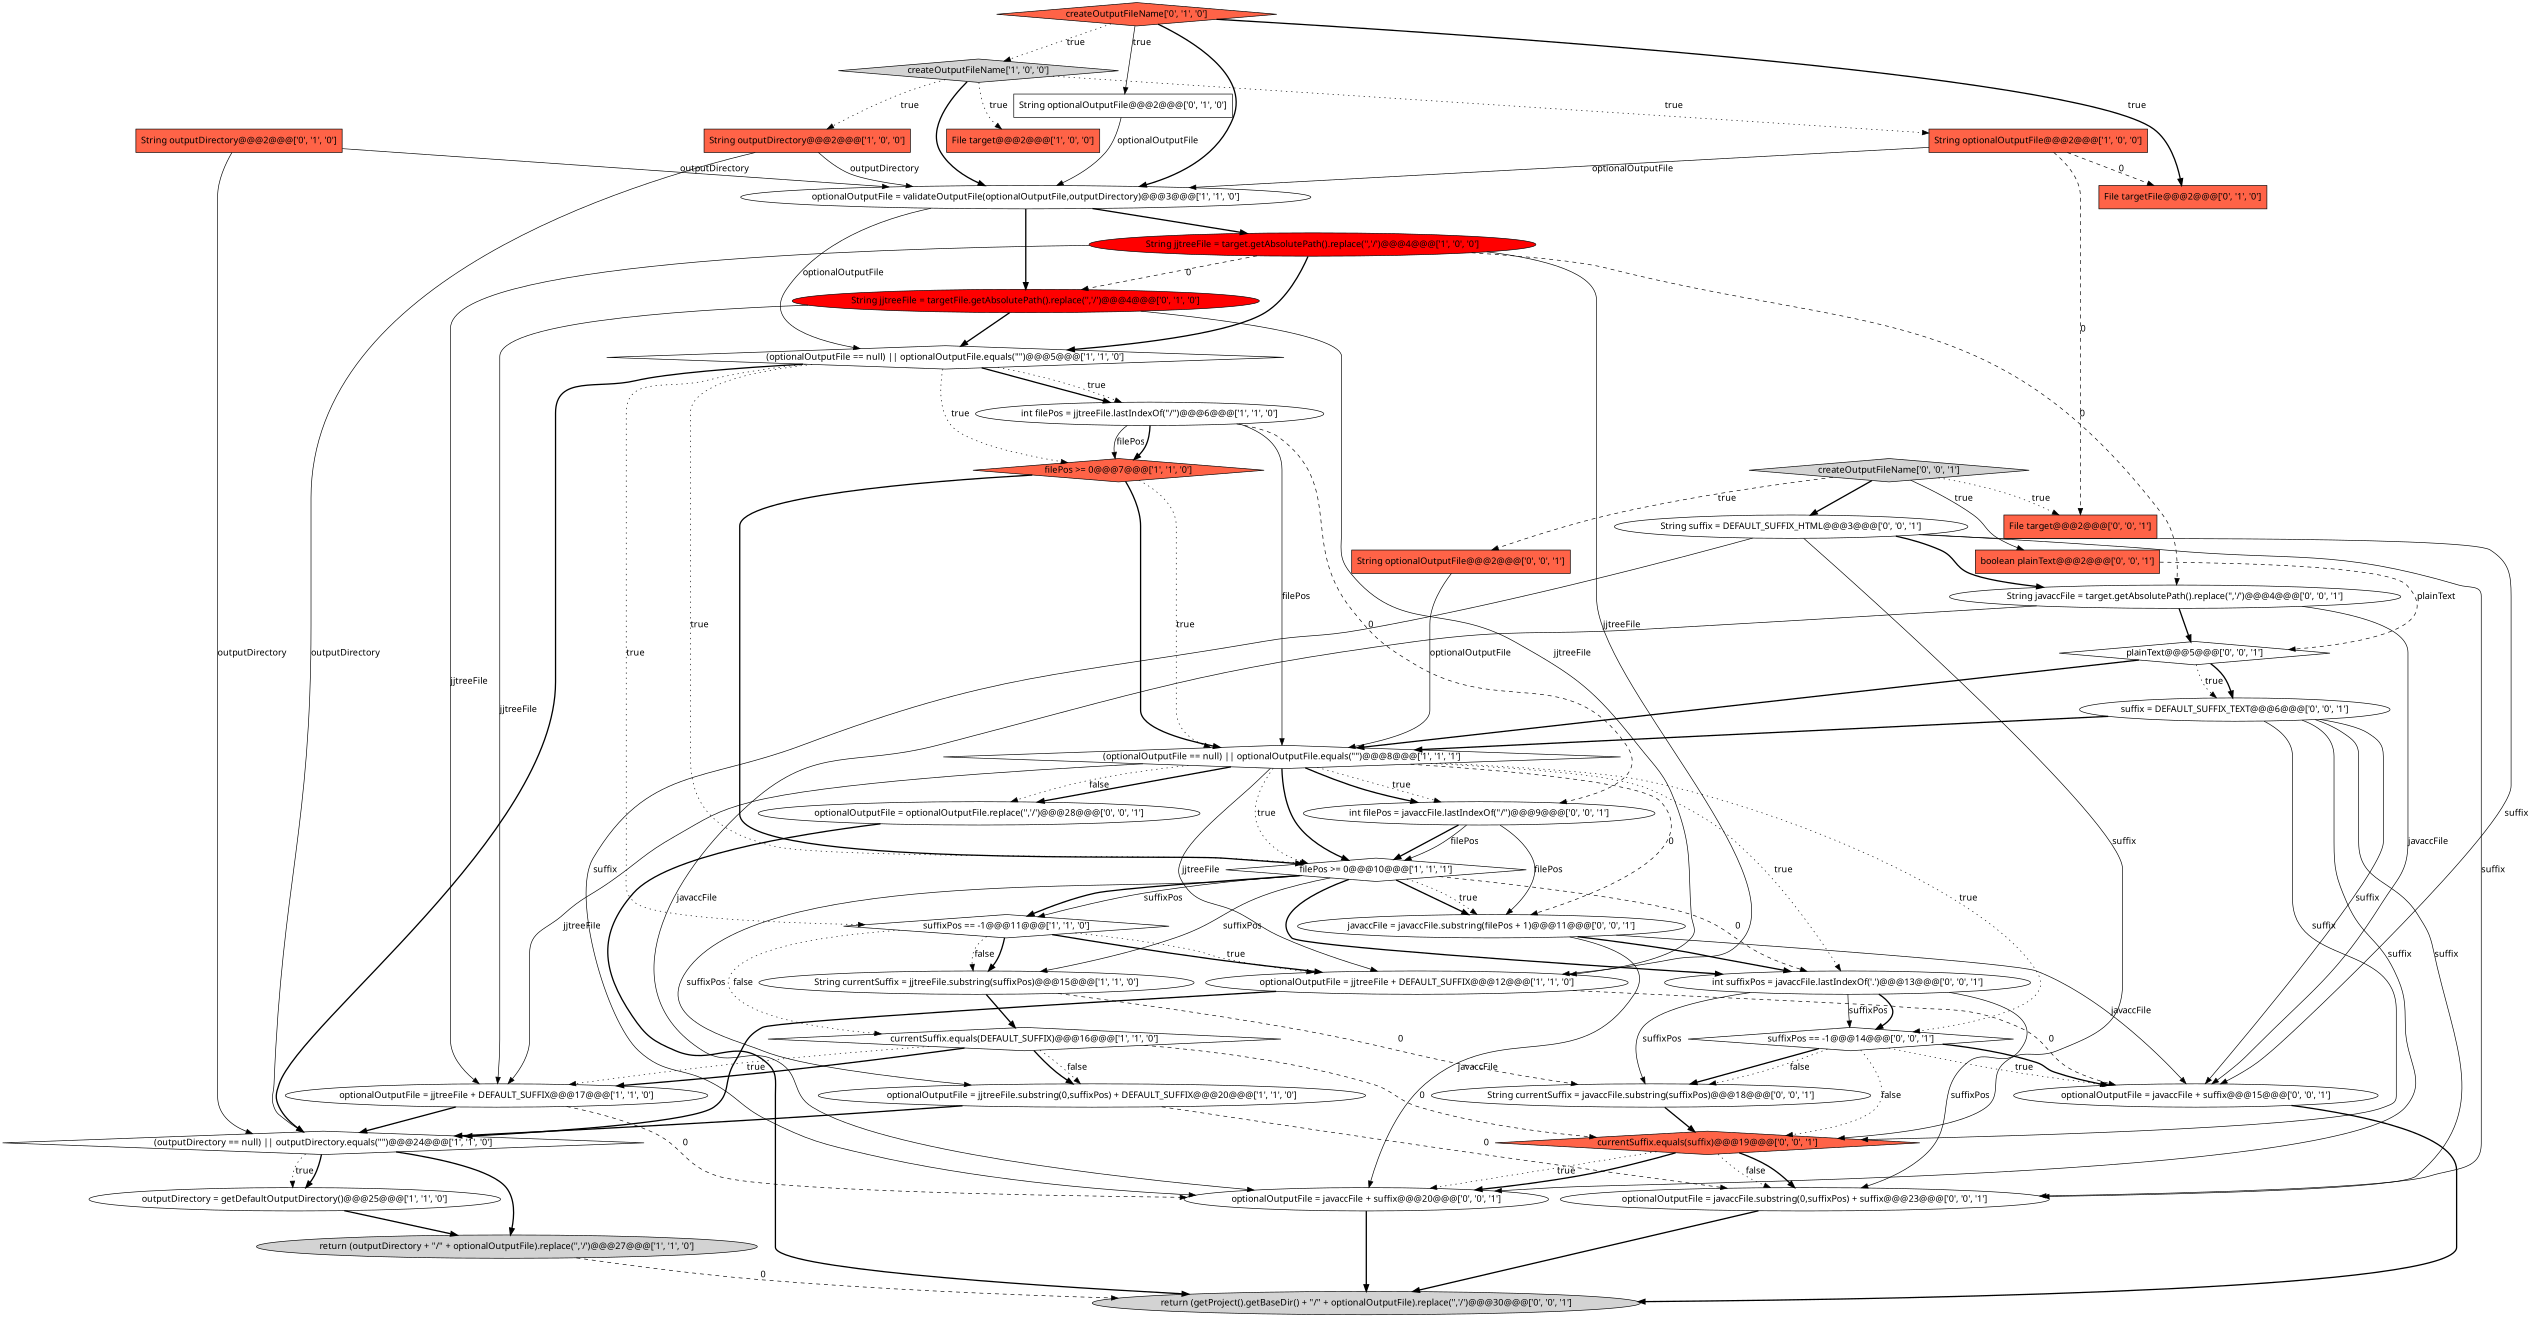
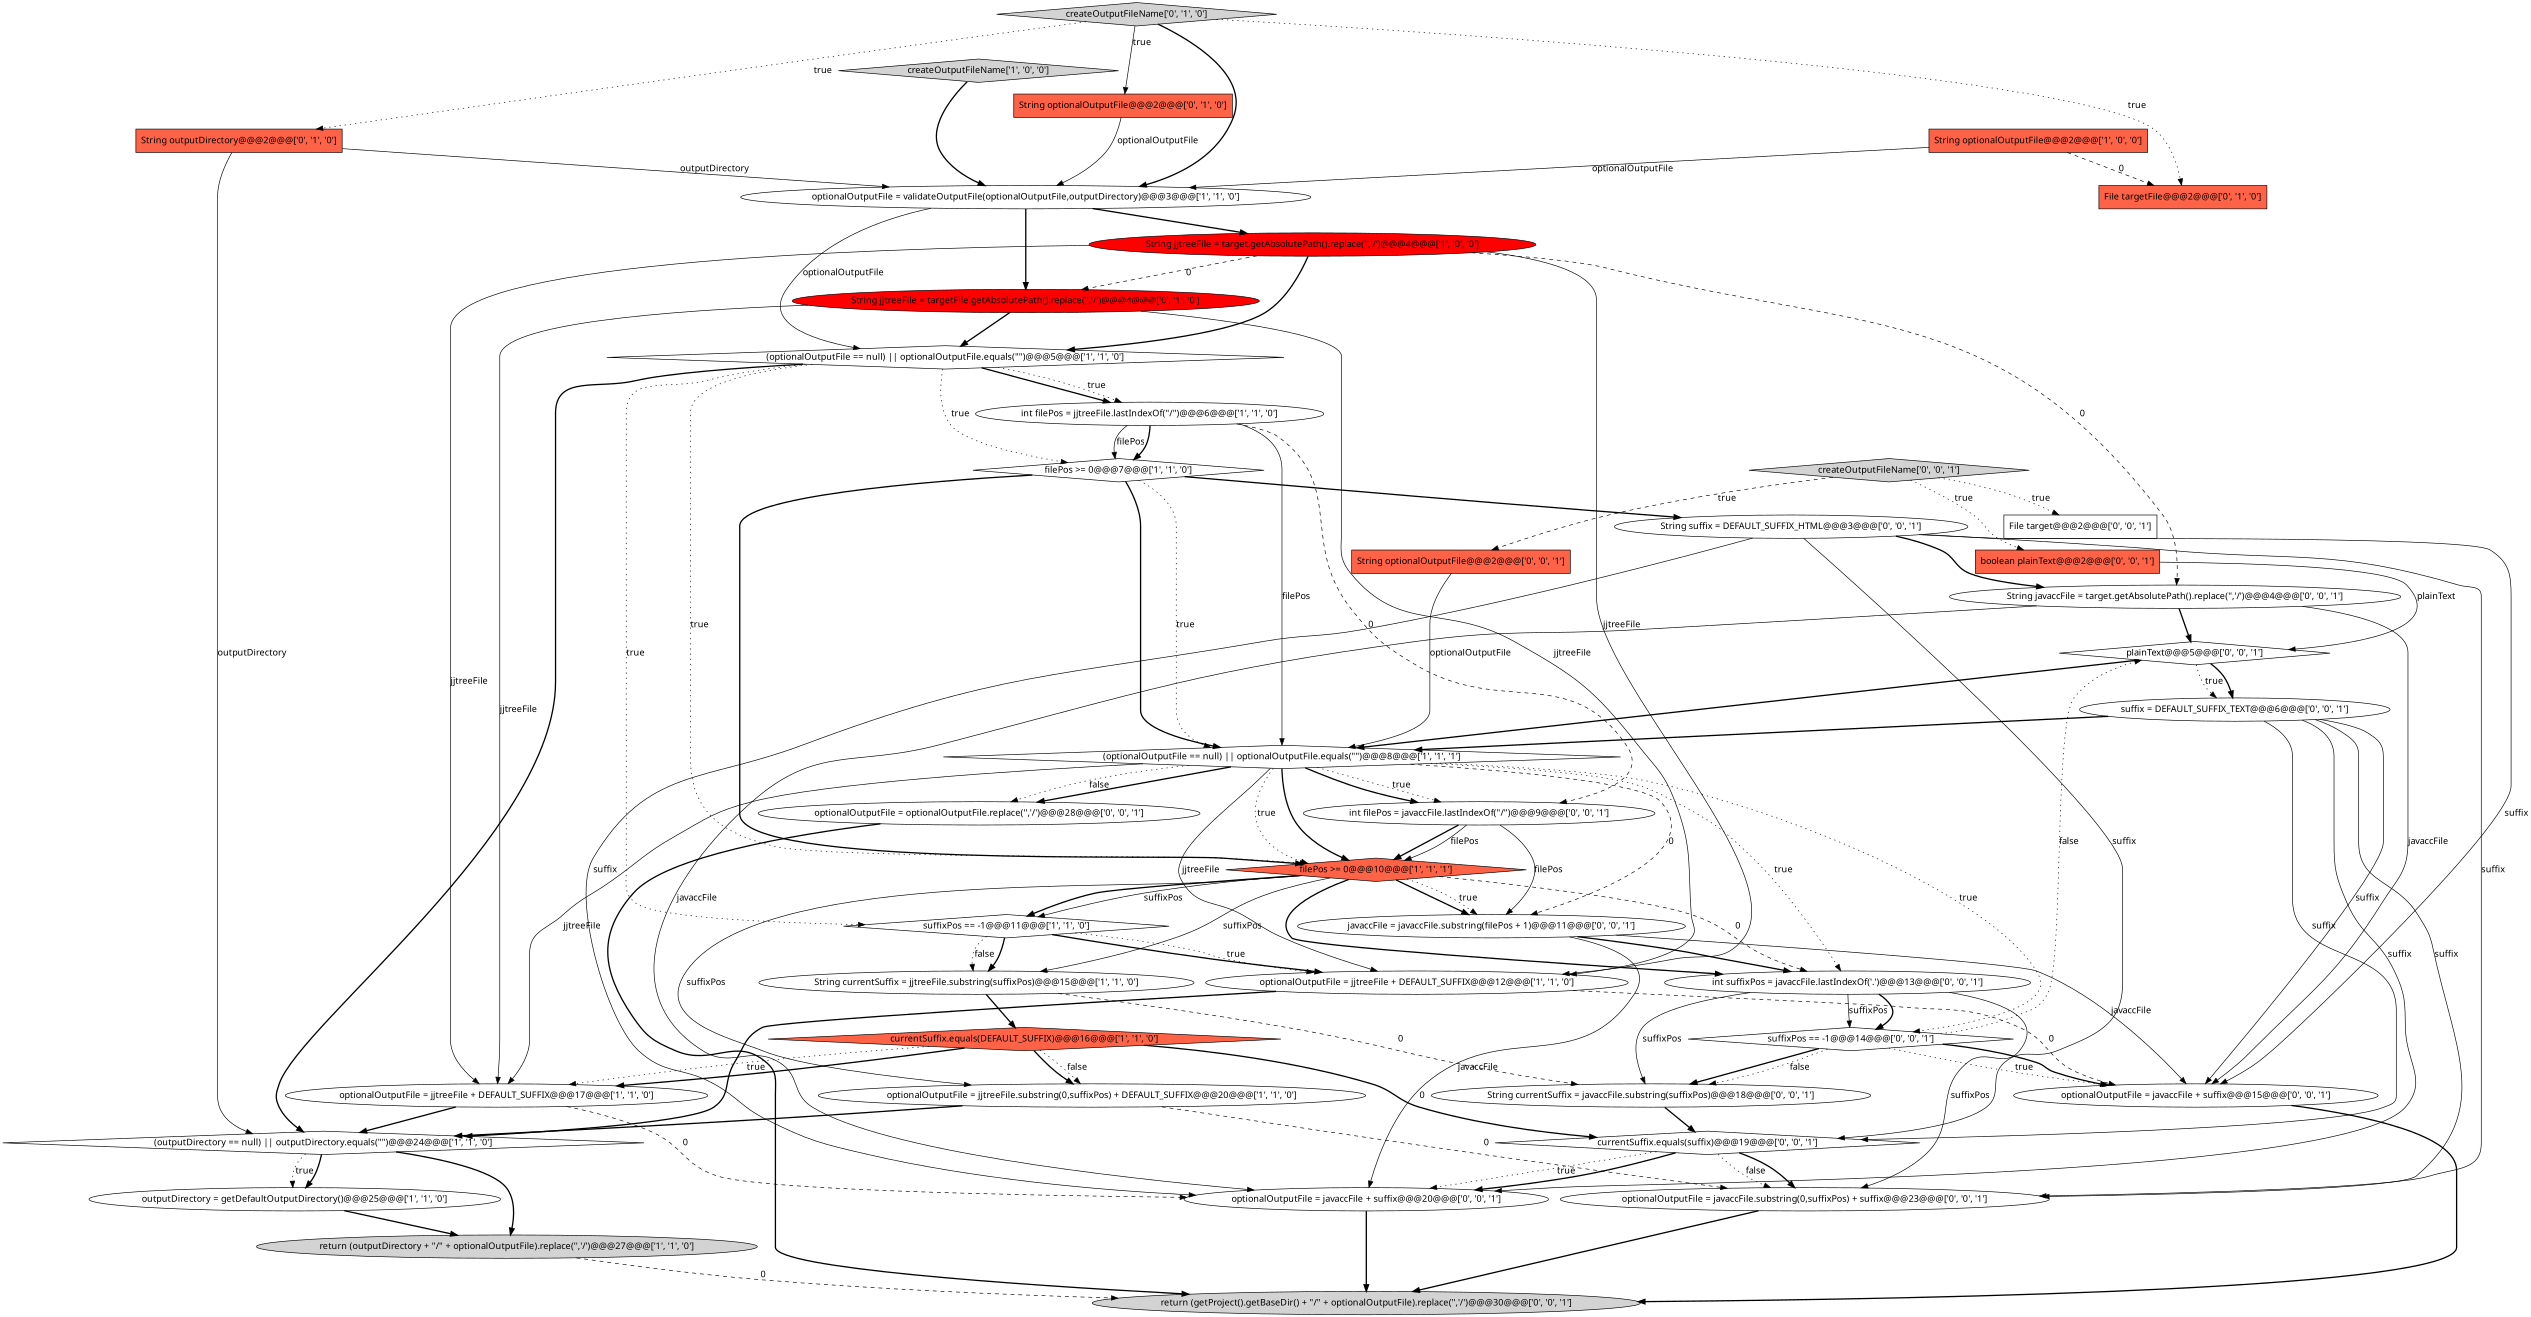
node "createOutputFileName['0', '1', '0']": fillcolor tomato -> lightgray
edge "createOutputFileName['0', '1', '0']" -> "createOutputFileName['1', '0', '0']": now "createOutputFileName['0', '1', '0']" -> "String outputDirectory@@@2@@@['0', '1', '0']"
edge "createOutputFileName['0', '1', '0']" -> "File targetFile@@@2@@@['0', '1', '0']": style bold -> dotted
edge "createOutputFileName['1', '0', '0']" -> "String optionalOutputFile@@@2@@@['1', '0', '0']": removed, label "true"
node "String optionalOutputFile@@@2@@@['0', '1', '0']": fillcolor white -> tomato
node "String outputDirectory@@@2@@@['1', '0', '0']": removed
node "File target@@@2@@@['1', '0', '0']": removed
edge "String optionalOutputFile@@@2@@@['1', '0', '0']" -> "File target@@@2@@@['0', '0', '1']": removed, label "0"
node "filePos >= 0@@@7@@@['1', '1', '0']": fillcolor tomato -> white
edge "createOutputFileName['0', '0', '1']" -> "String suffix = DEFAULT_SUFFIX_HTML@@@3@@@['0', '0', '1']": now "filePos >= 0@@@7@@@['1', '1', '0']" -> "String suffix = DEFAULT_SUFFIX_HTML@@@3@@@['0', '0', '1']"
edge "createOutputFileName['0', '0', '1']" -> "boolean plainText@@@2@@@['0', '0', '1']": style solid -> dotted
node "File target@@@2@@@['0', '0', '1']": fillcolor tomato -> white
edge "boolean plainText@@@2@@@['0', '0', '1']" -> "plainText@@@5@@@['0', '0', '1']": style dashed -> solid
node "filePos >= 0@@@10@@@['1', '1', '1']": fillcolor white -> tomato
edge "suffixPos == -1@@@11@@@['1', '1', '0']" -> "currentSuffix.equals(DEFAULT_SUFFIX)@@@16@@@['1', '1', '0']": removed, label "false"
node "currentSuffix.equals(DEFAULT_SUFFIX)@@@16@@@['1', '1', '0']": fillcolor white -> tomato
edge "currentSuffix.equals(DEFAULT_SUFFIX)@@@16@@@['1', '1', '0']" -> "currentSuffix.equals(suffix)@@@19@@@['0', '0', '1']": style dashed -> bold
edge "suffixPos == -1@@@14@@@['0', '0', '1']" -> "currentSuffix.equals(suffix)@@@19@@@['0', '0', '1']": now "suffixPos == -1@@@14@@@['0', '0', '1']" -> "plainText@@@5@@@['0', '0', '1']"
node "currentSuffix.equals(suffix)@@@19@@@['0', '0', '1']": fillcolor tomato -> white
